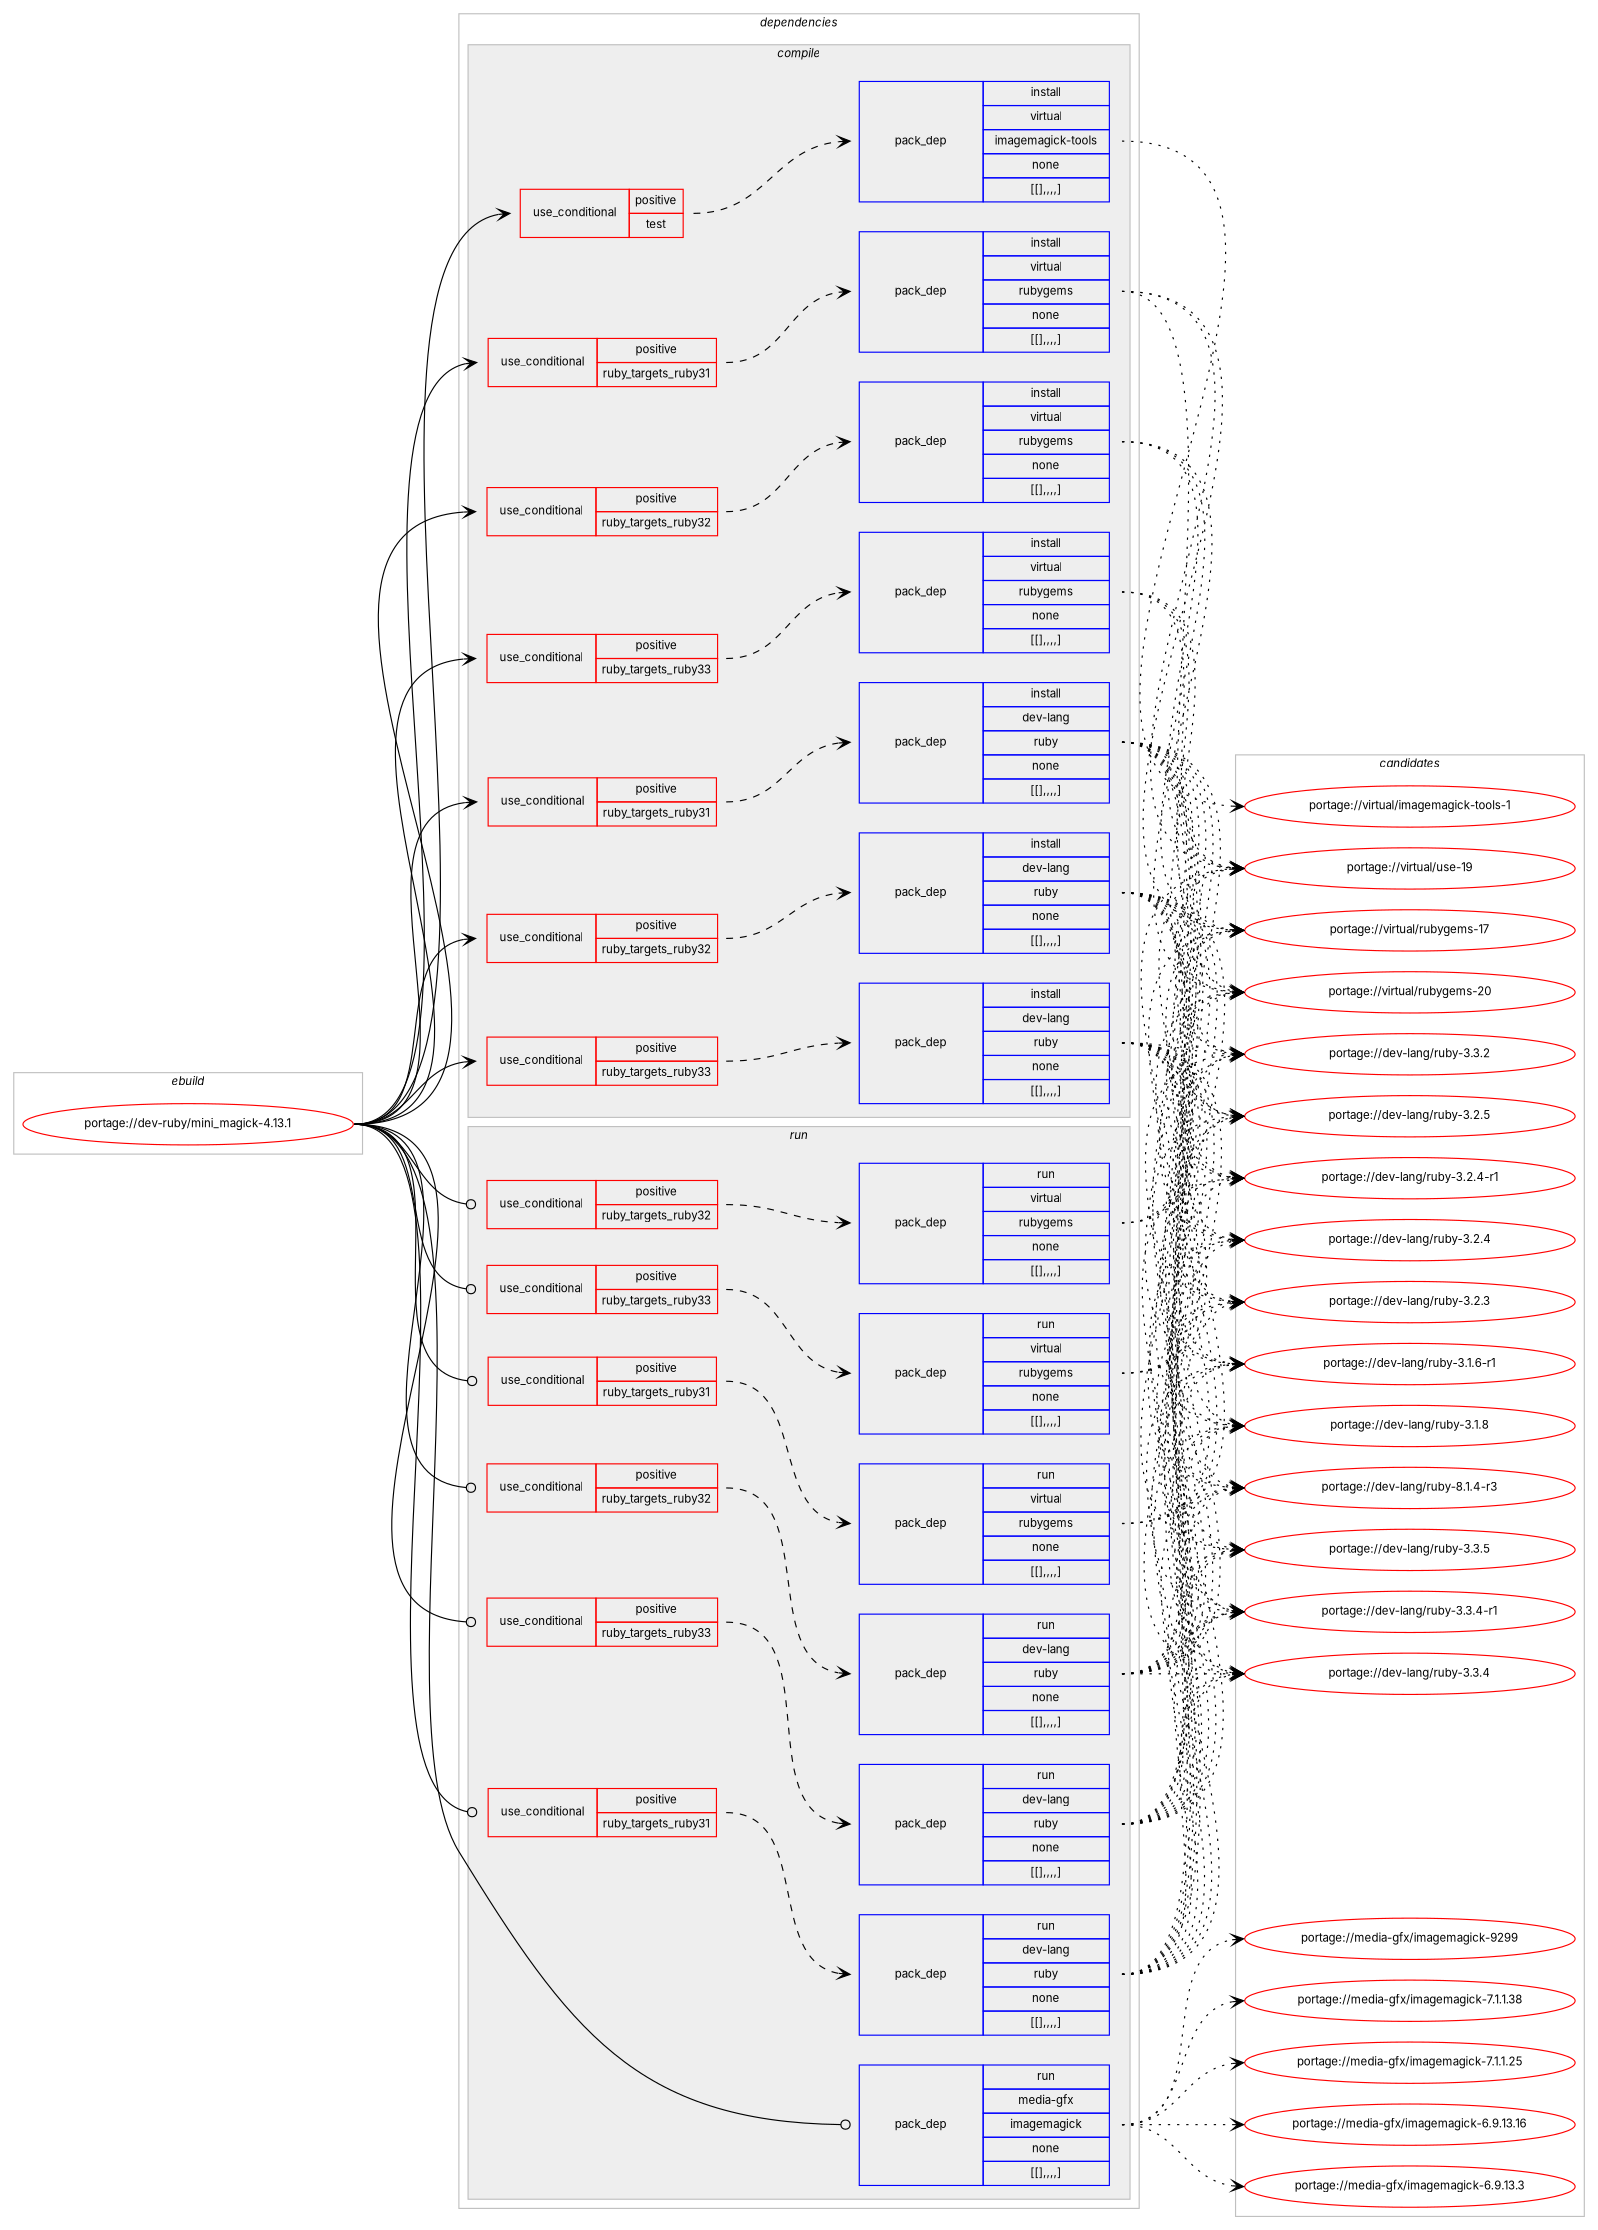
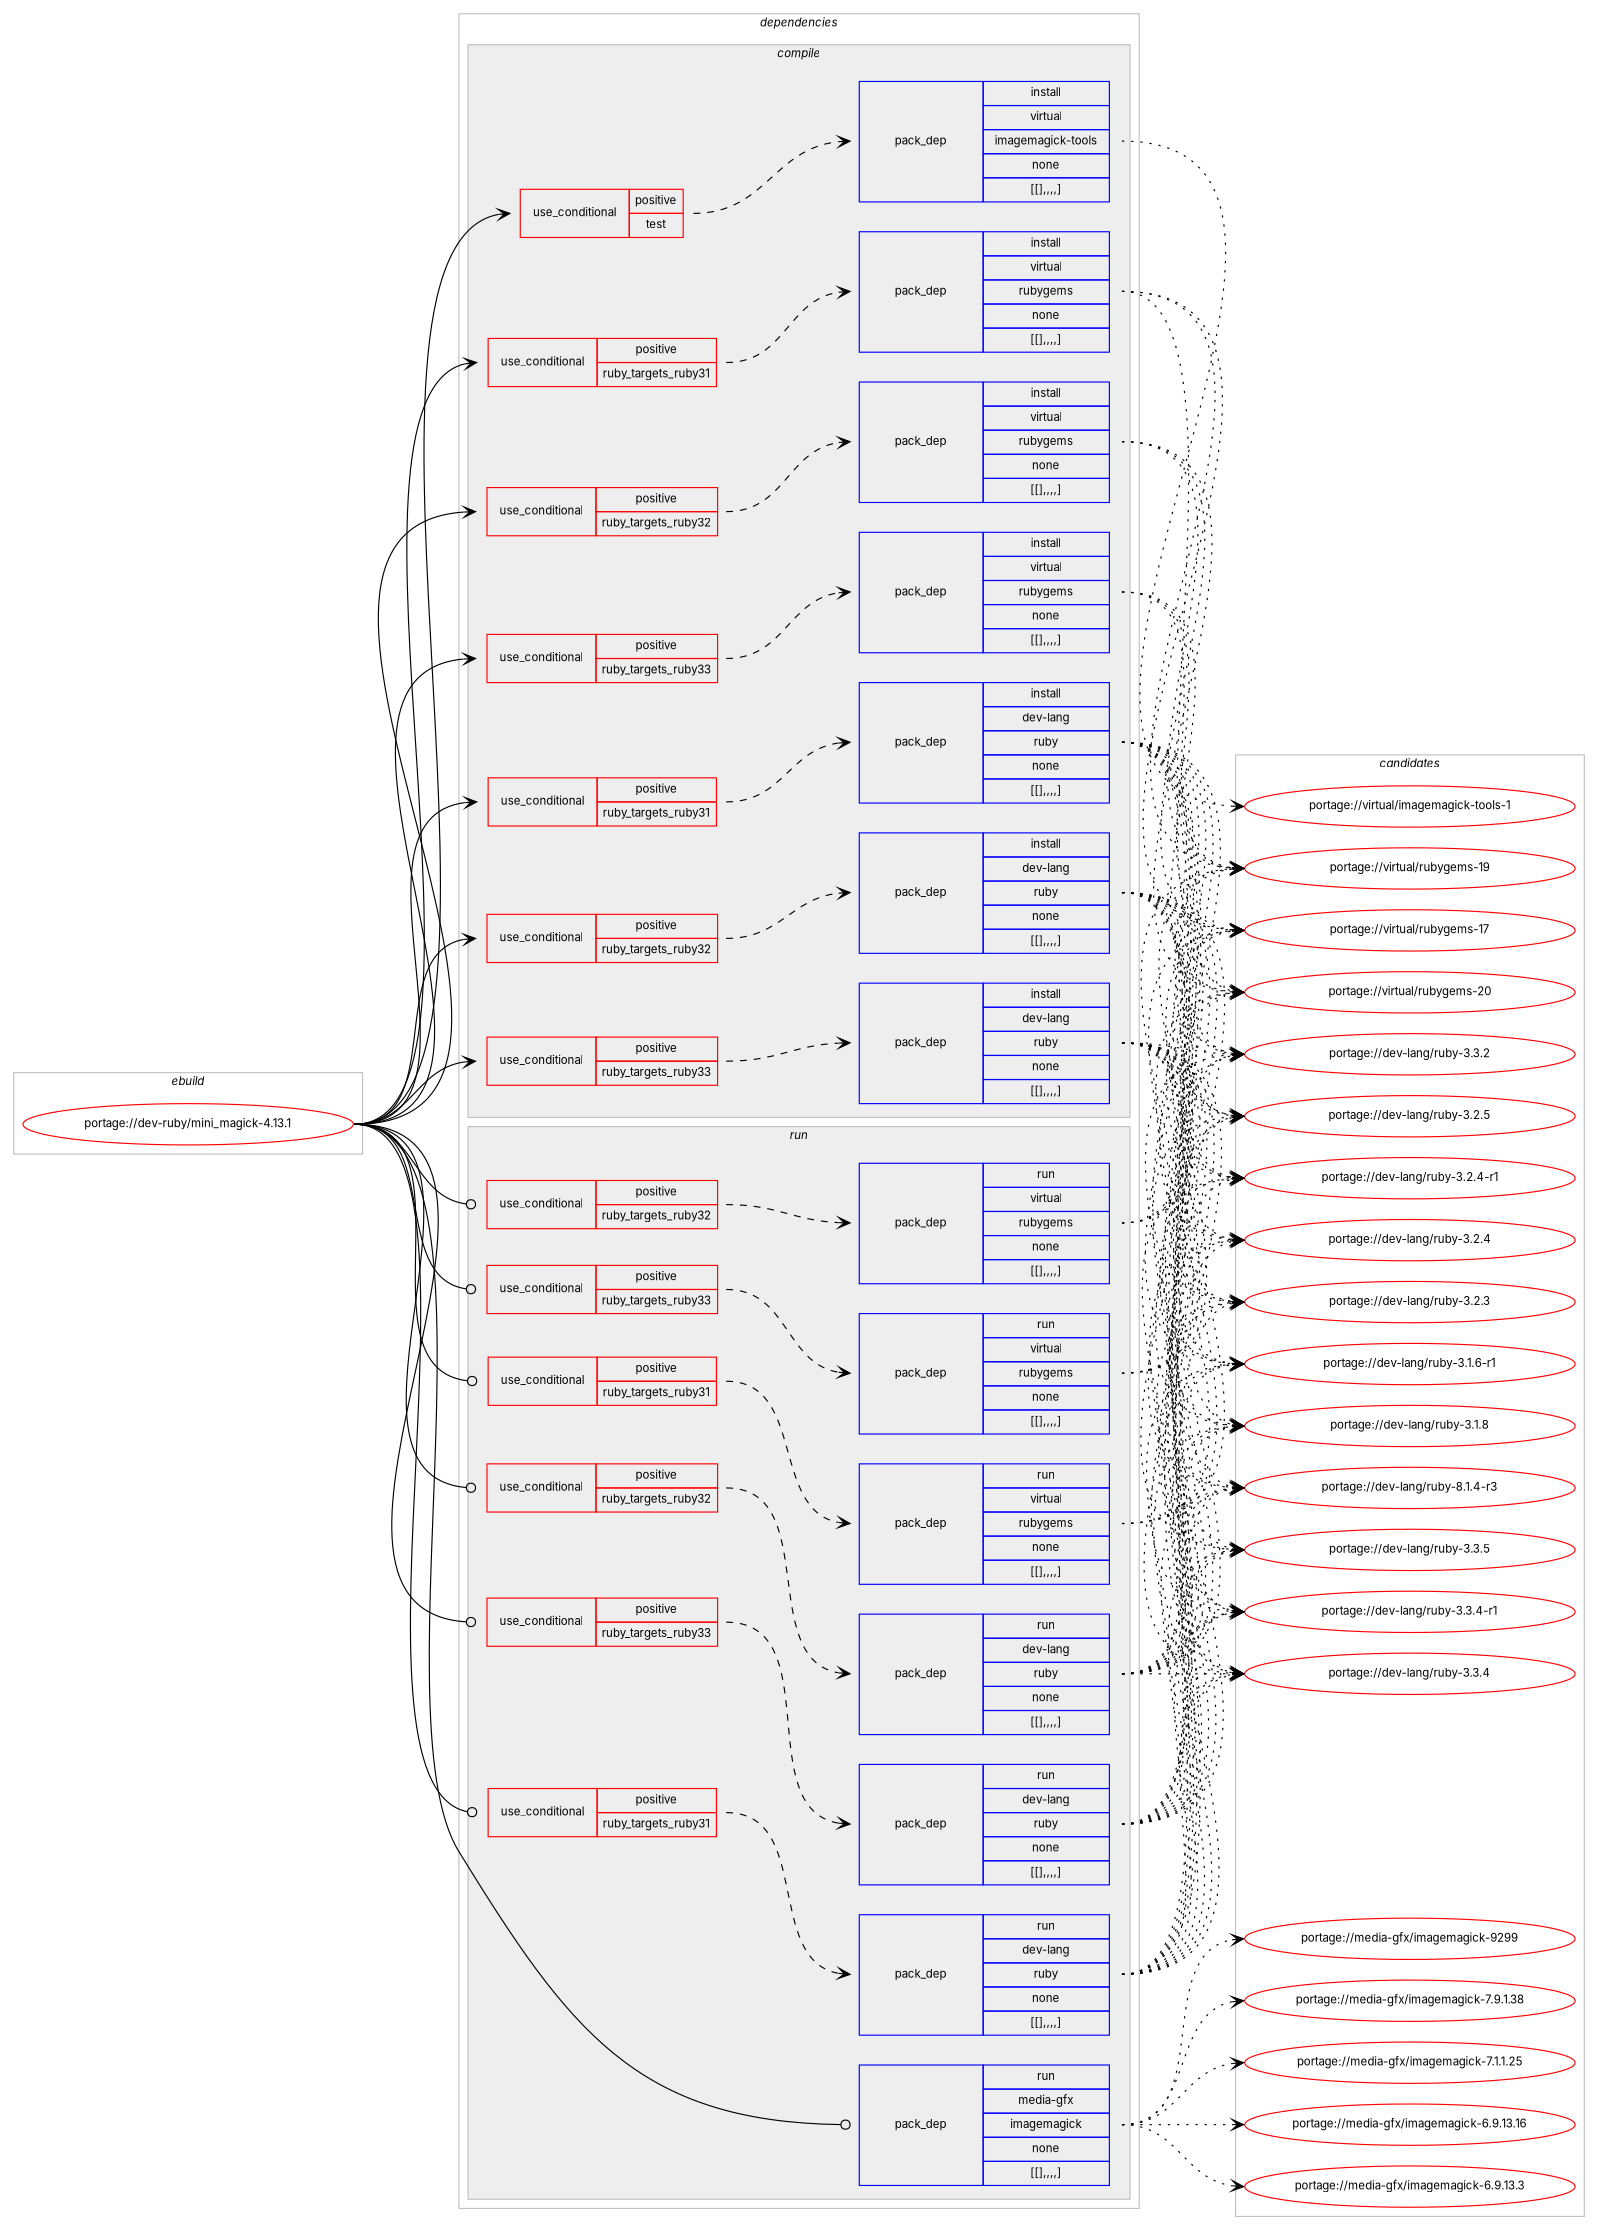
node "portage://virtual/use-19": label "portage://virtual/use-19" -> "portage://virtual/rubygems-19"
node "portage://media-gfx/imagemagick-7.1.1.38": label "portage://media-gfx/imagemagick-7.1.1.38" -> "portage://media-gfx/imagemagick-7.9.1.38"
